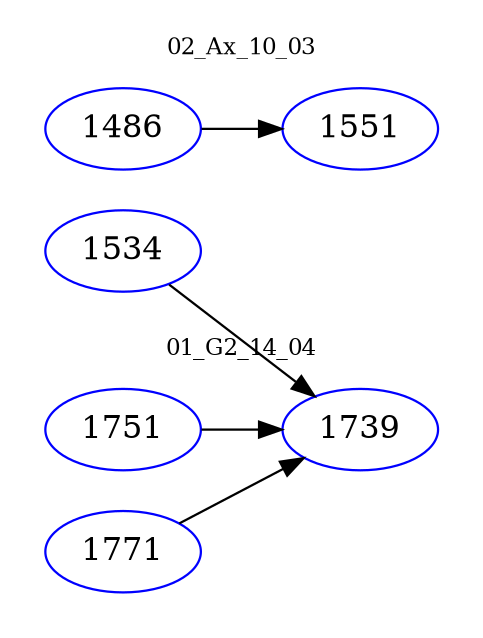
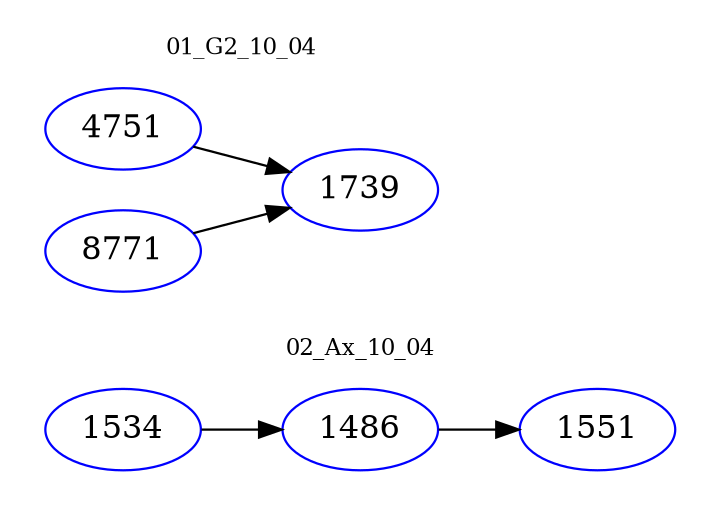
cluster "02_Ax_10_03": label "02_Ax_10_03" -> "02_Ax_10_04"
edge "1534" -> "1739": now "1534" -> "1486"
cluster "01_G2_14_04": label "01_G2_14_04" -> "01_G2_10_04"
node "1751": label "1751" -> "4751"
node "1771": label "1771" -> "8771"
